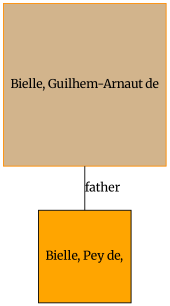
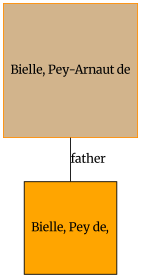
node "Bielle, Guilhem-Arnaut de": label "Bielle, Guilhem-Arnaut de" -> "Bielle, Pey-Arnaut de"
